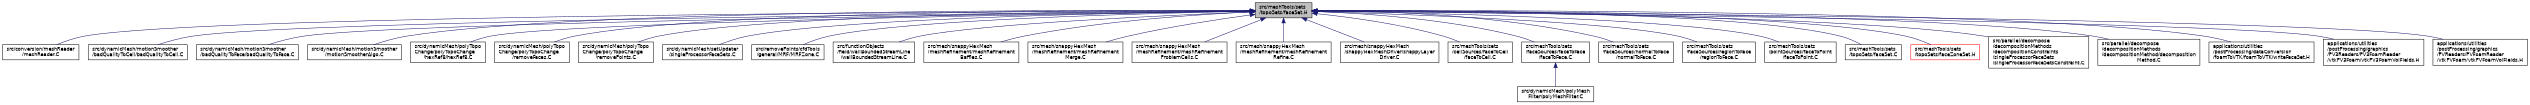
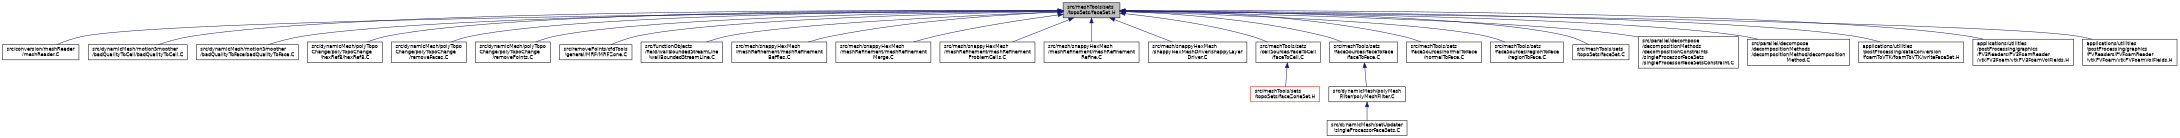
edge "src/meshTools/sets /topoSets/faceZoneSet.H" -> "src/meshTools/sets /topoSets/faceSet.H": now "src/meshTools/sets /topoSets/faceZoneSet.H" -> "src/meshTools/sets /cellSources/faceToCell /faceToCell.C"
edge "src/dynamicMesh/setUpdater /singleProcessorFaceSets.C" -> "src/meshTools/sets /topoSets/faceSet.H": now "src/dynamicMesh/setUpdater /singleProcessorFaceSets.C" -> "src/dynamicMesh/polyMesh Filter/polyMeshFilter.C"
node "src/dynamicMesh/motionSmoother /motionSmootherAlgo.C": removed
node "src/meshTools/sets /pointSources/faceToPoint /faceToPoint.C": removed
